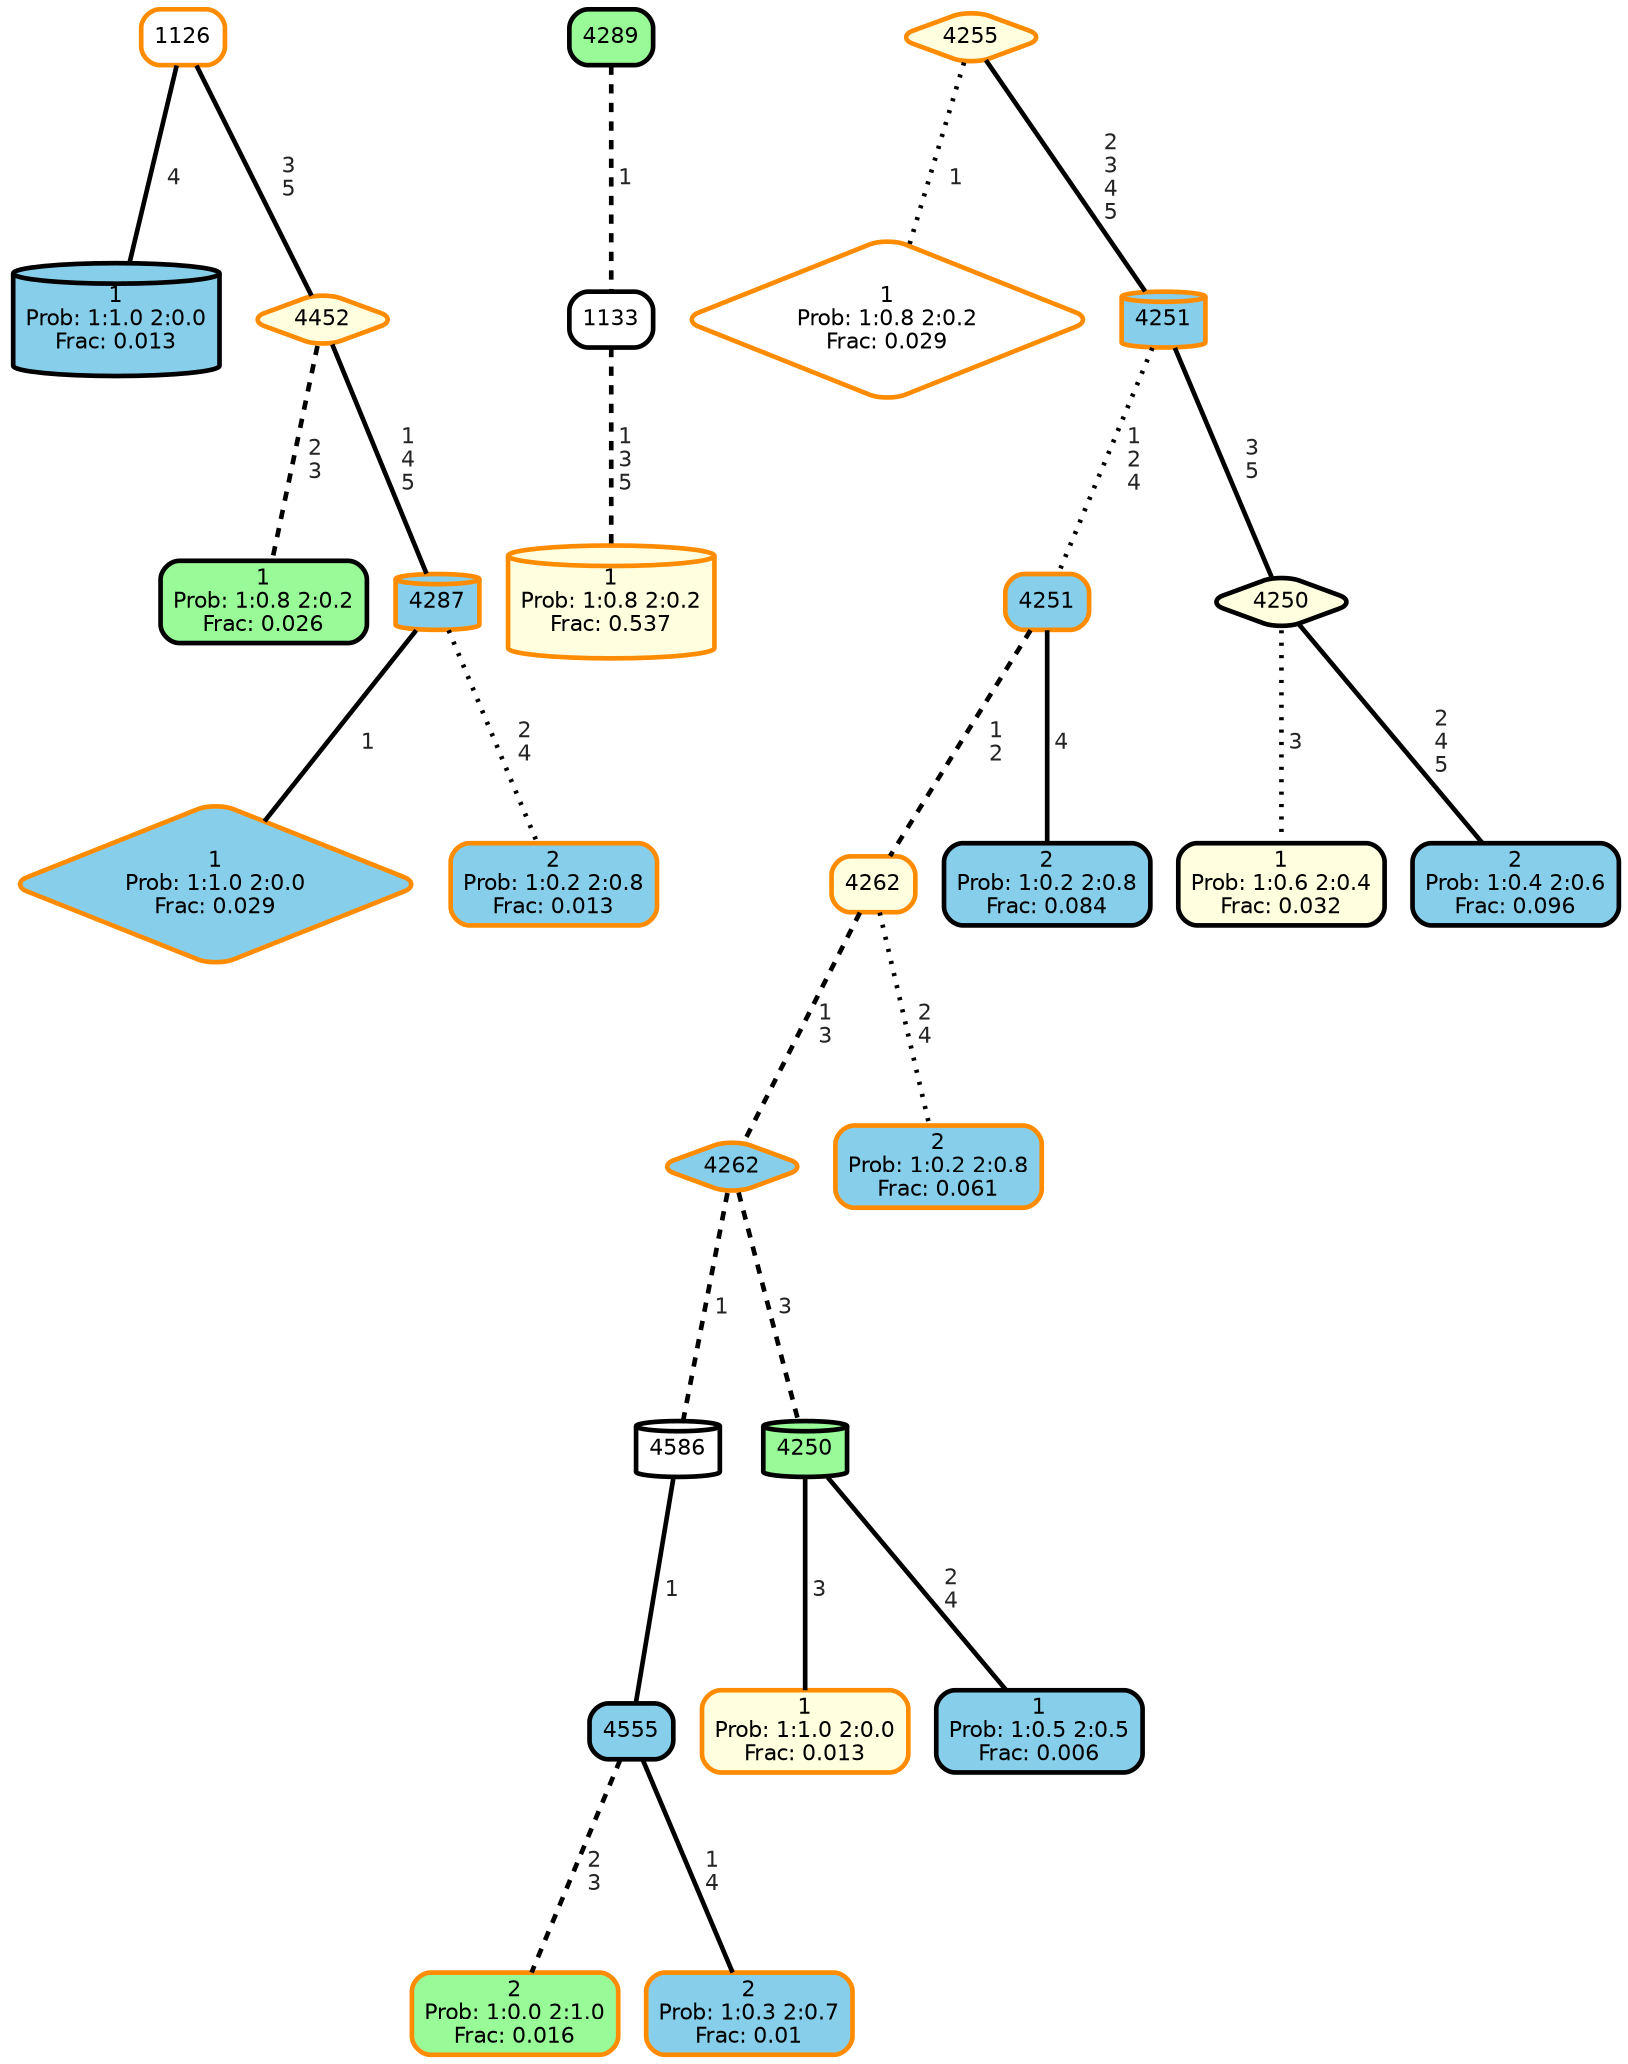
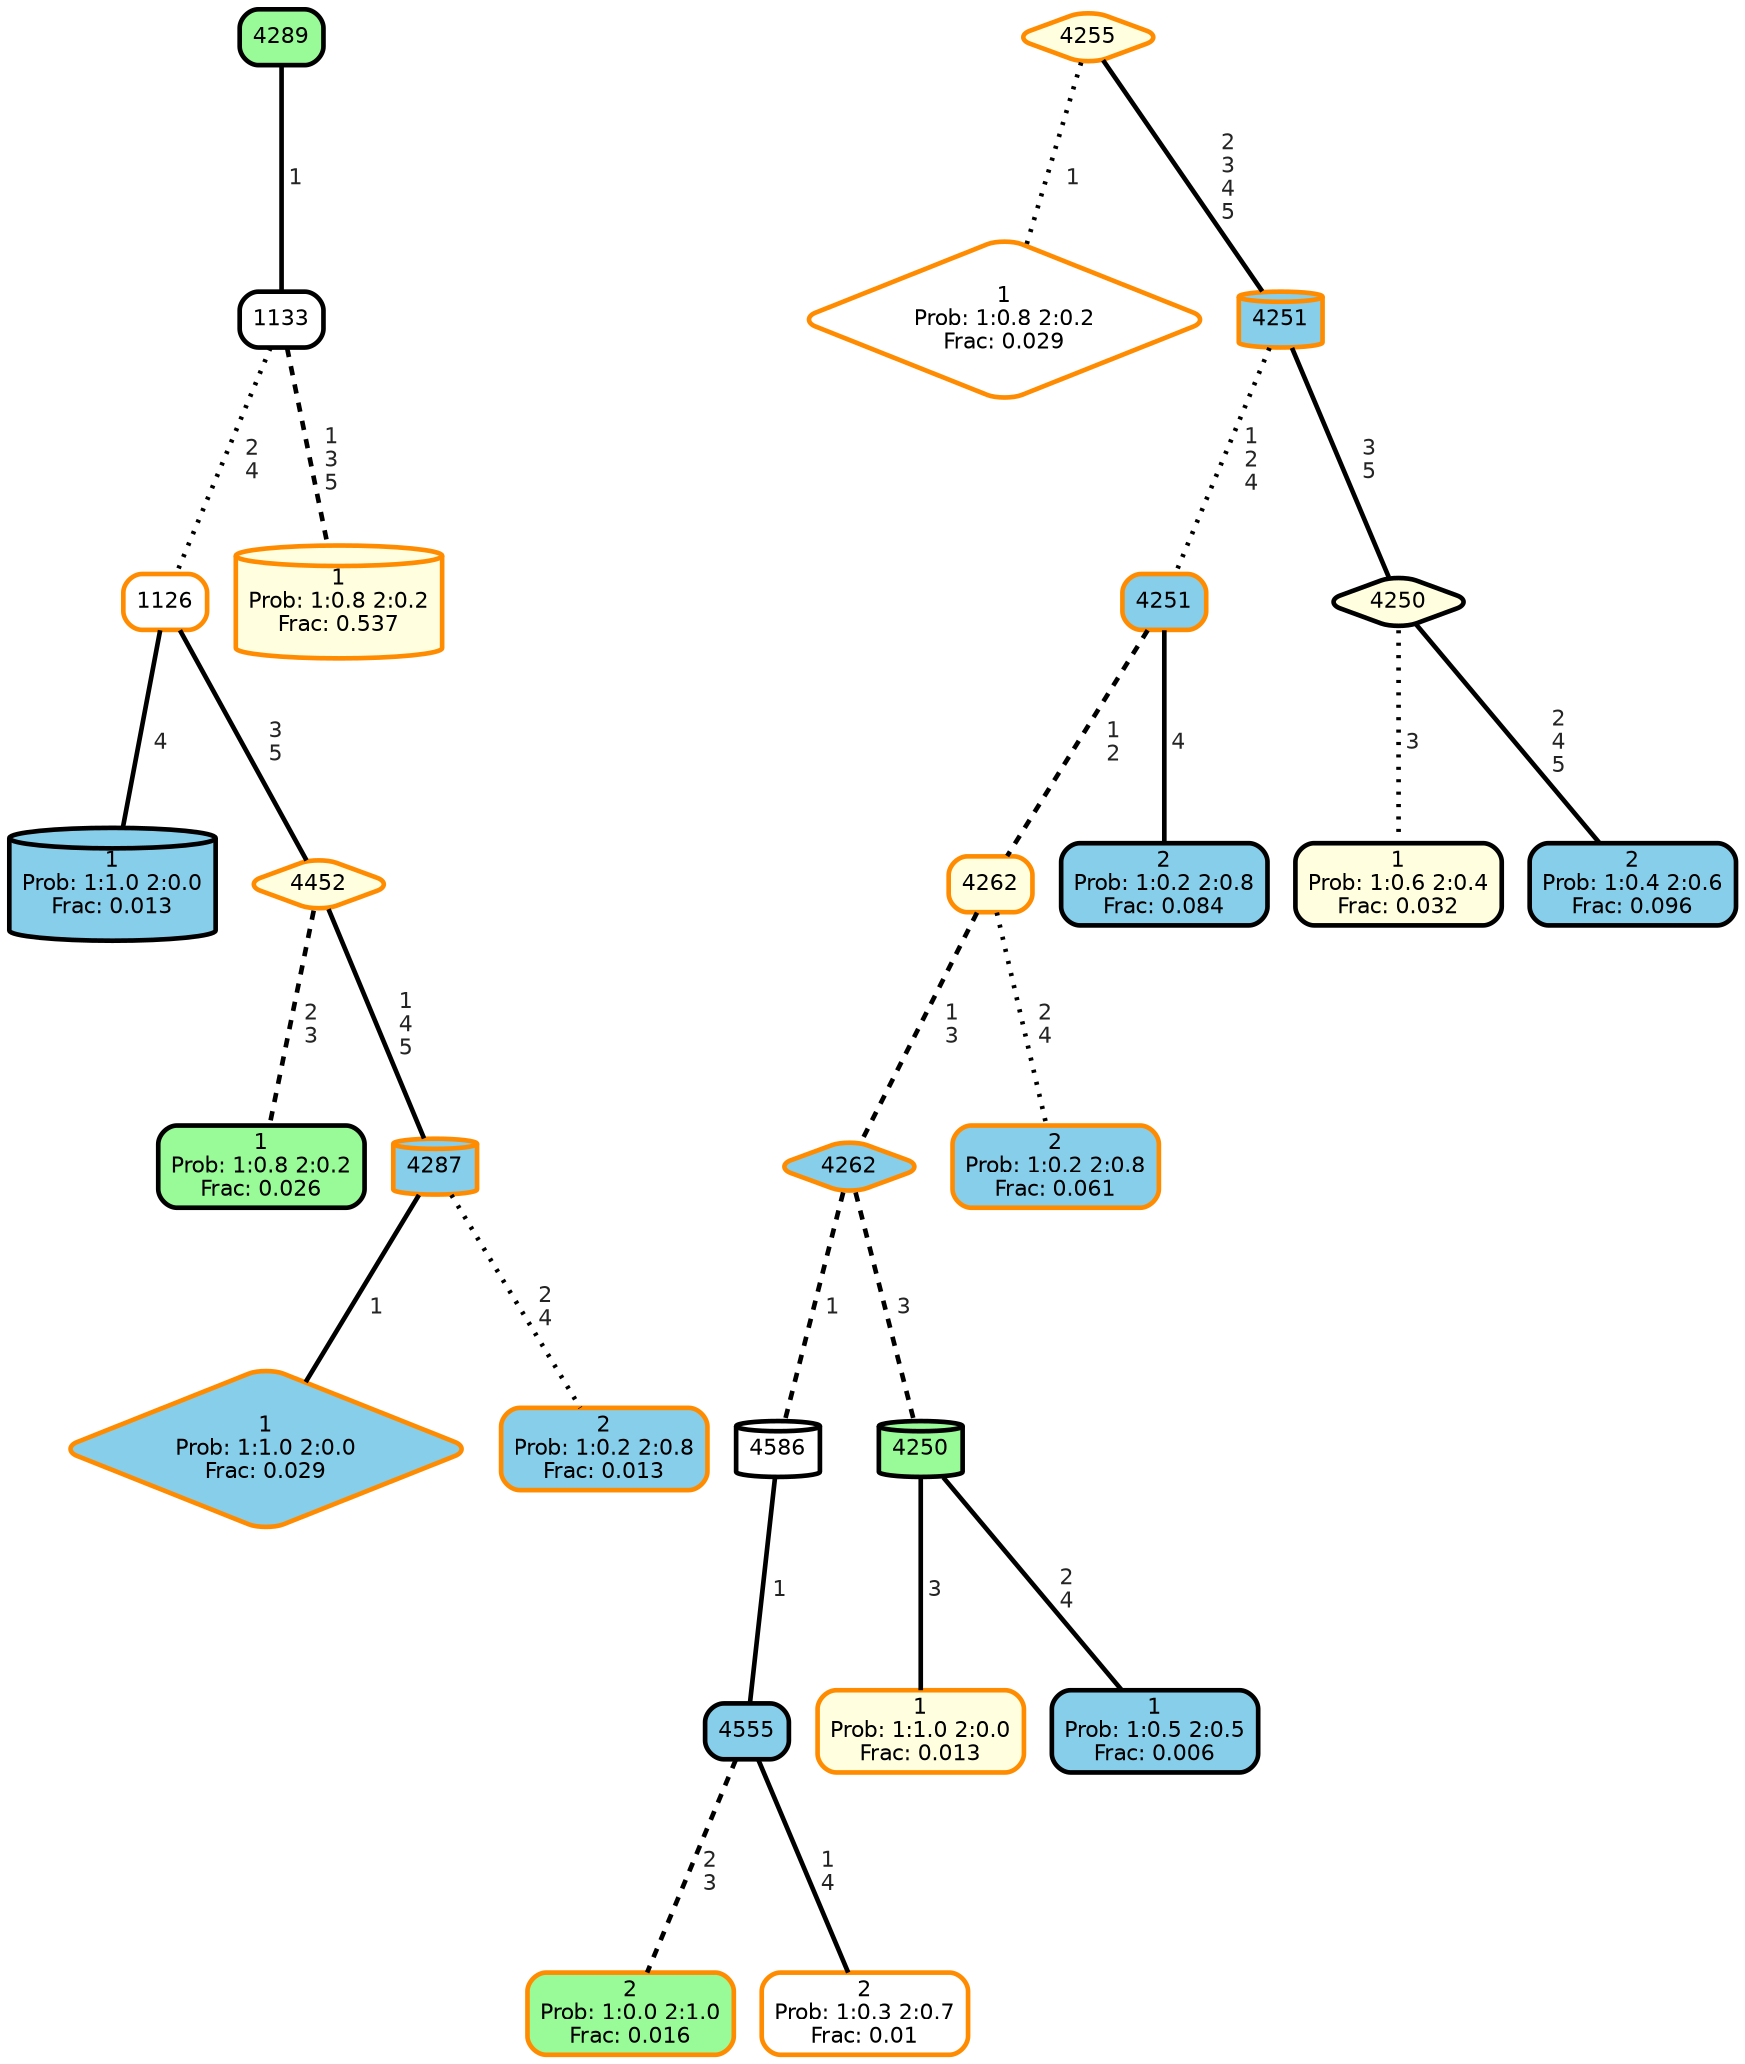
edge "4289" -- "1133": style dashed -> bold
edge "1133" -- "1126": added, label "2 4"
node "2 Prob: 1:0.3 2:0.7 Frac: 0.01": fillcolor skyblue -> white
